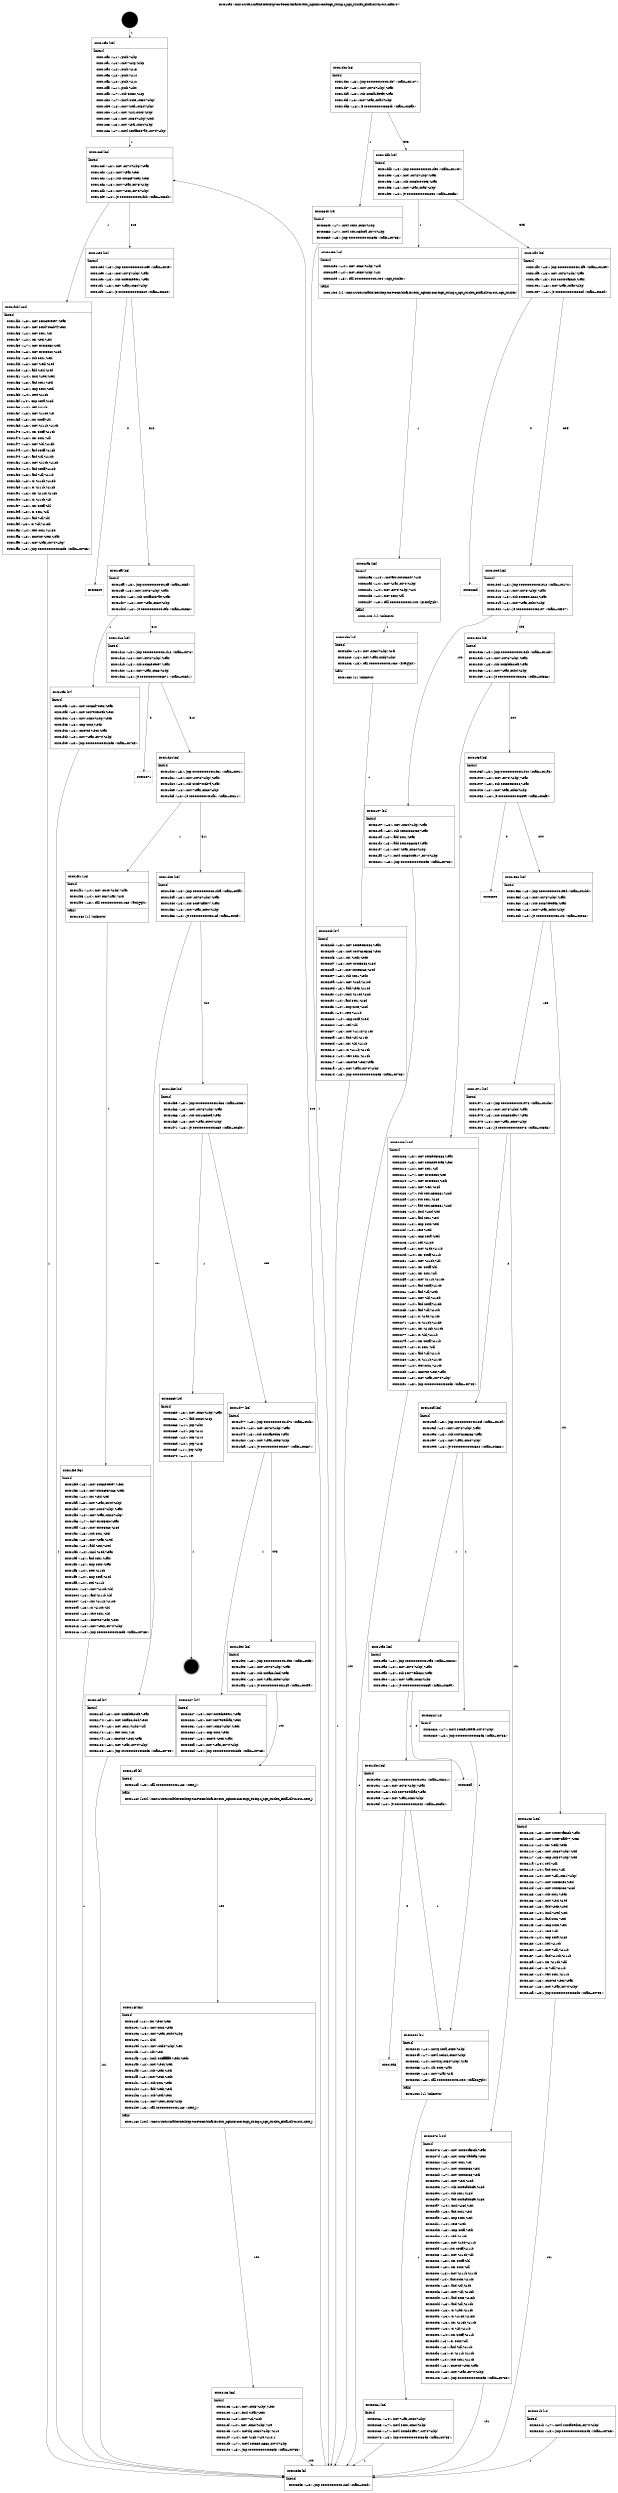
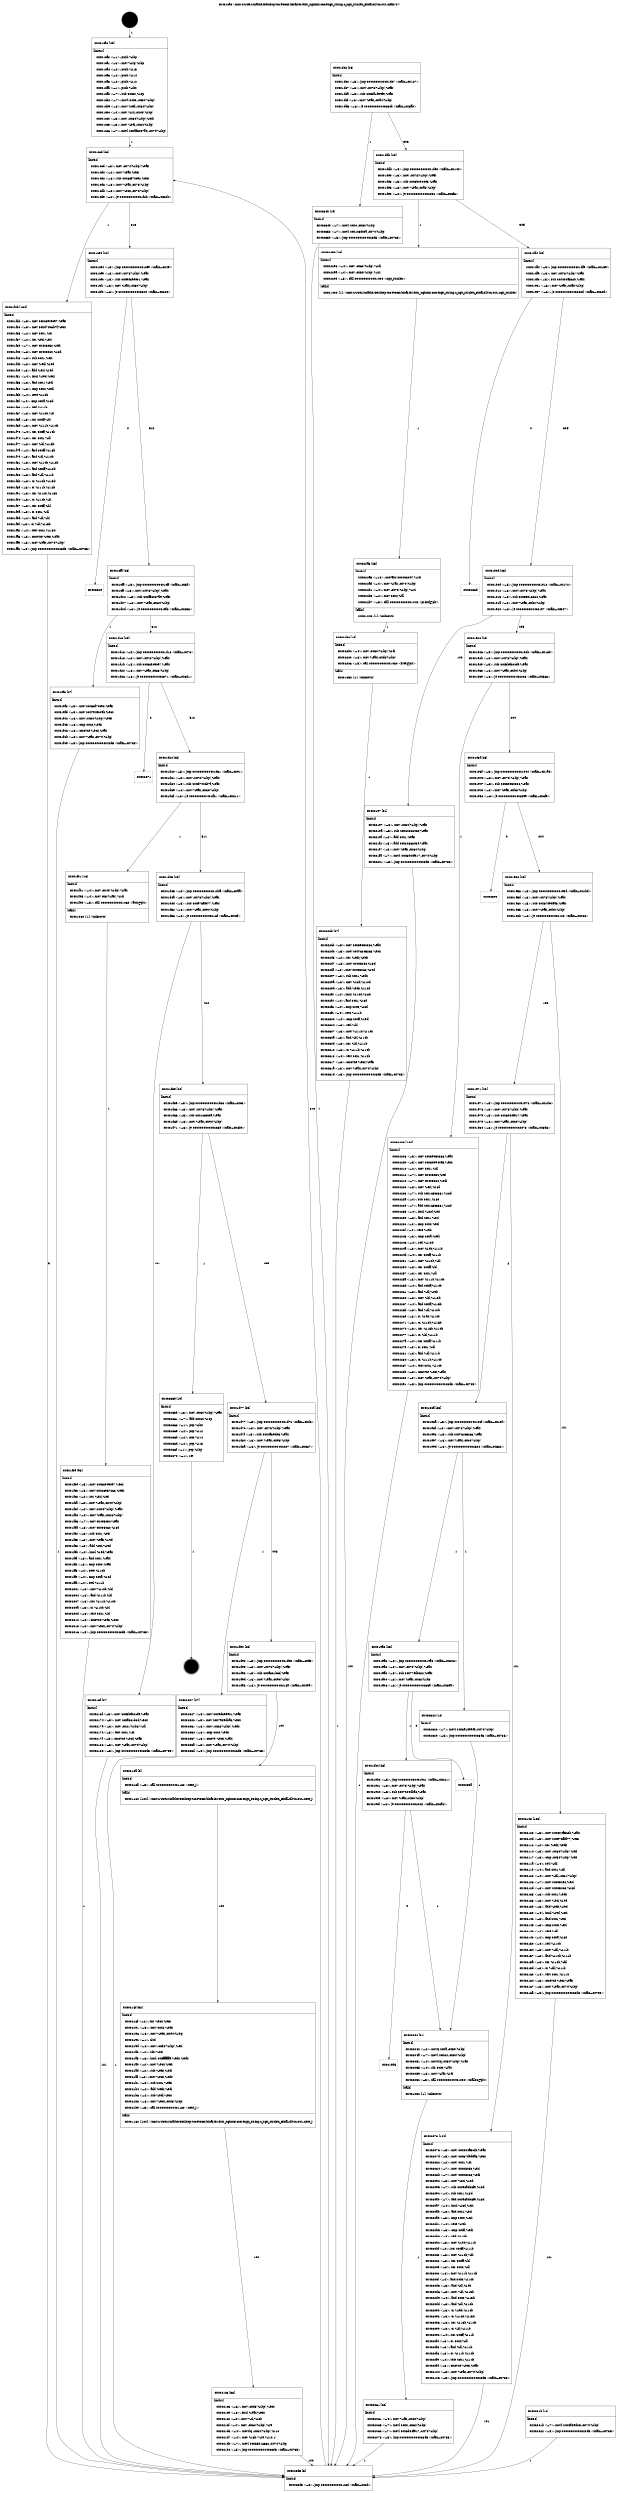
edge "0x401f2b [134]" -> "0x4023d5 [5]": label " 1" -> " 9"
edge "0x402027 [27]" -> "0x4023d5 [5]": added, label "1"
